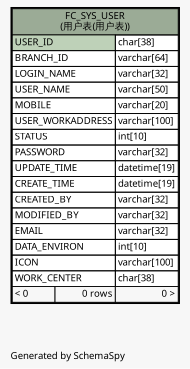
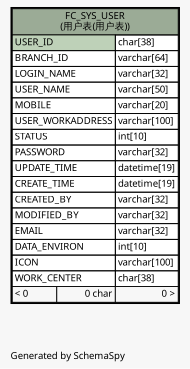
node "FC_SYS_USER": text "0 rows" -> "0 char"
